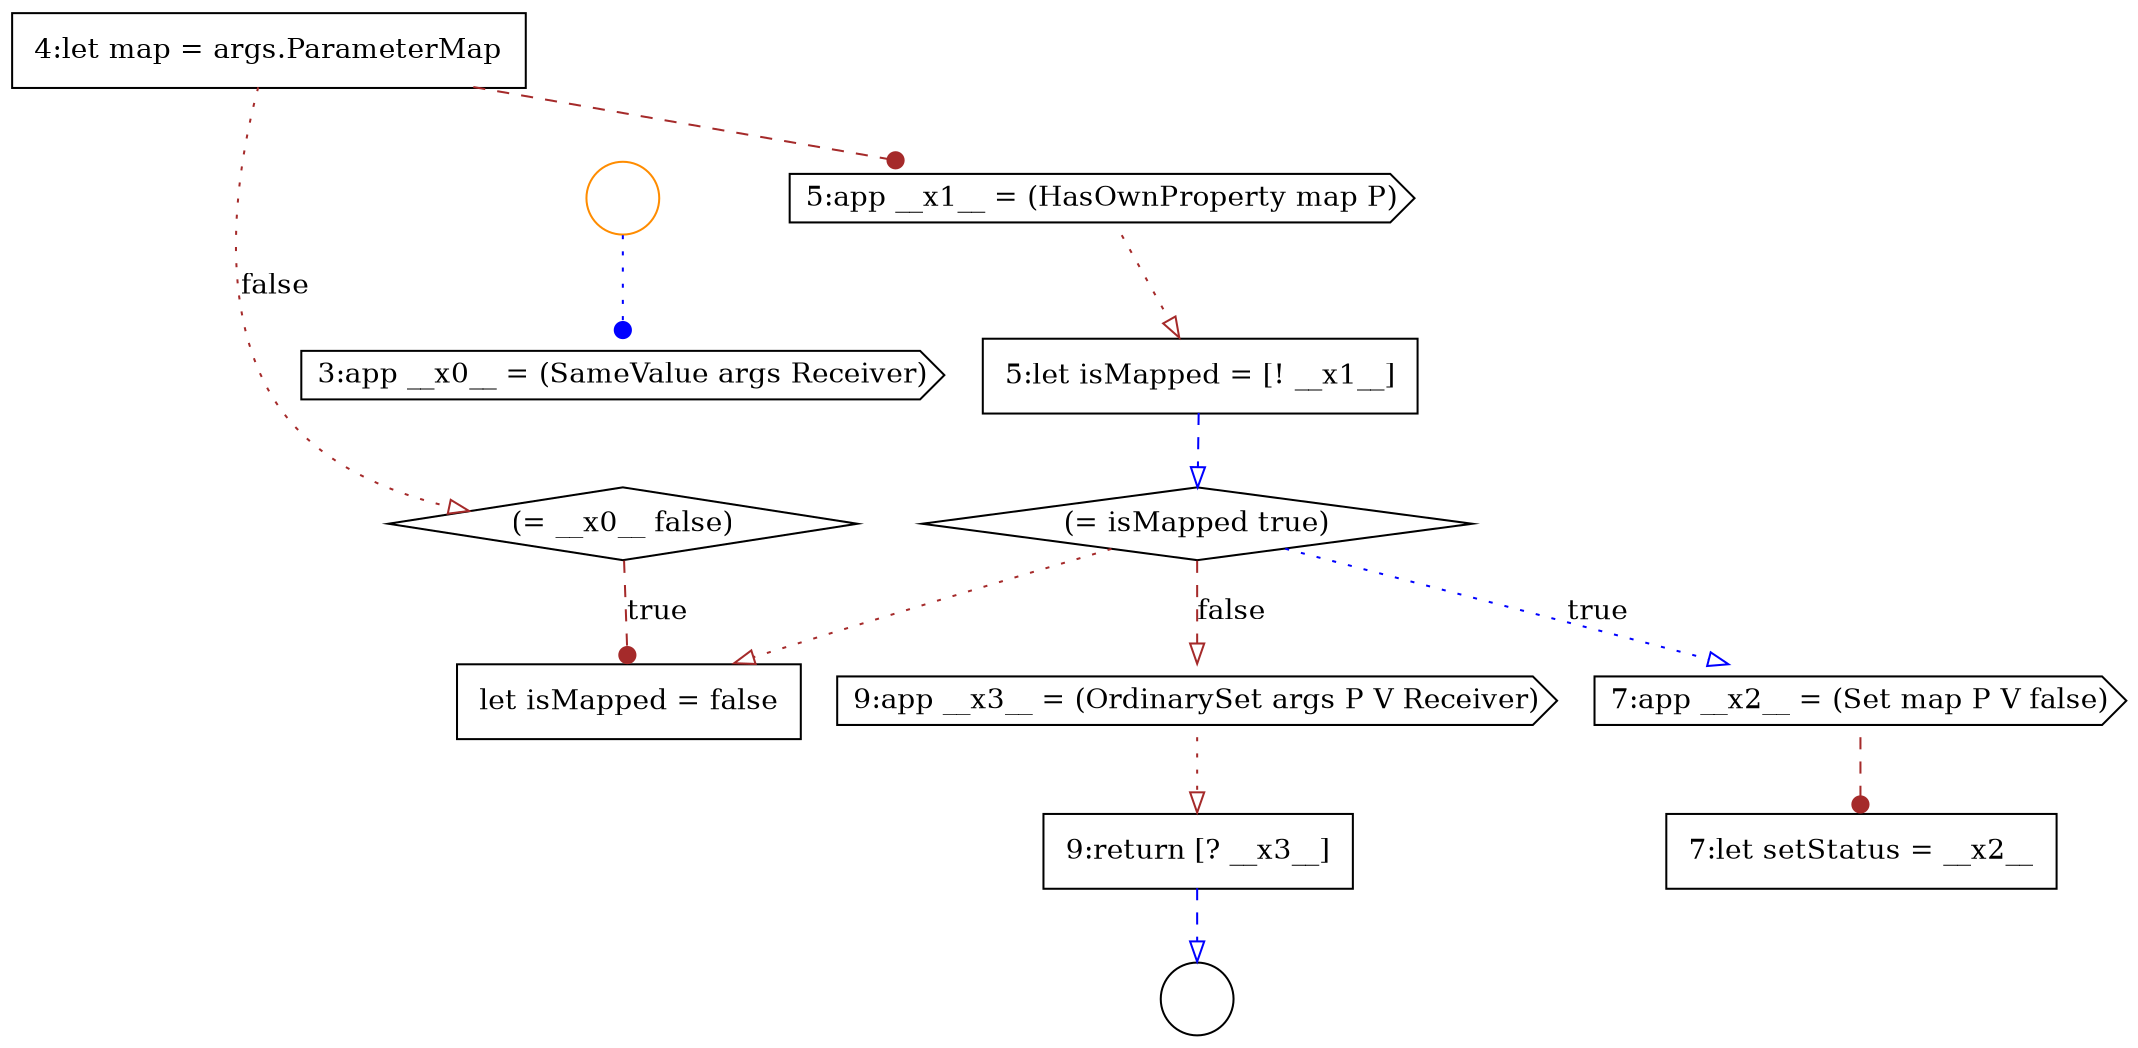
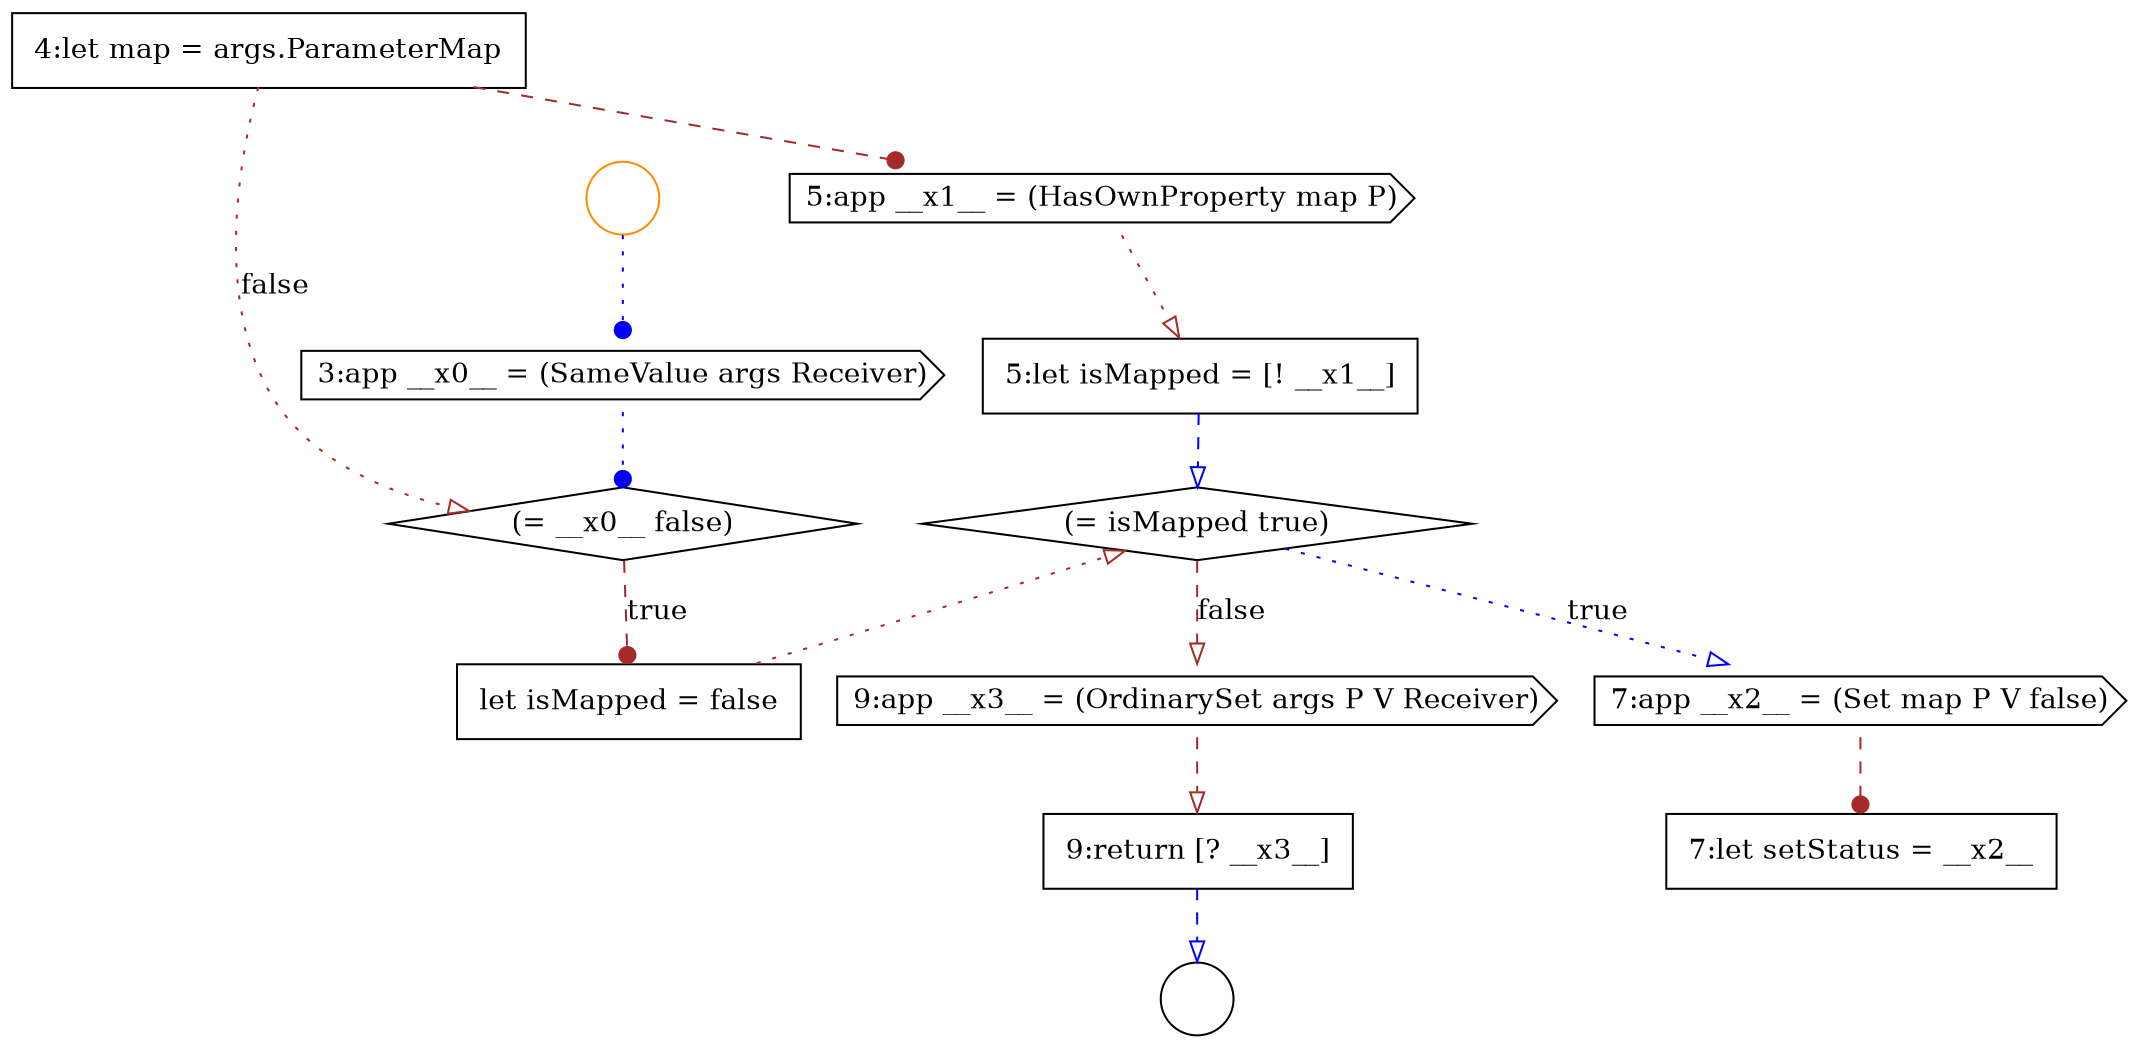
edge "3:app __x0__ = (SameValue args Receiver)" -> "(= __x0__ false)": added
edge "(= isMapped true)" -> "let isMapped = false": reversed
edge "9:app __x3__ = (OrdinarySet args P V Receiver)" -> "9:return [? __x3__]": style dotted -> dashed
